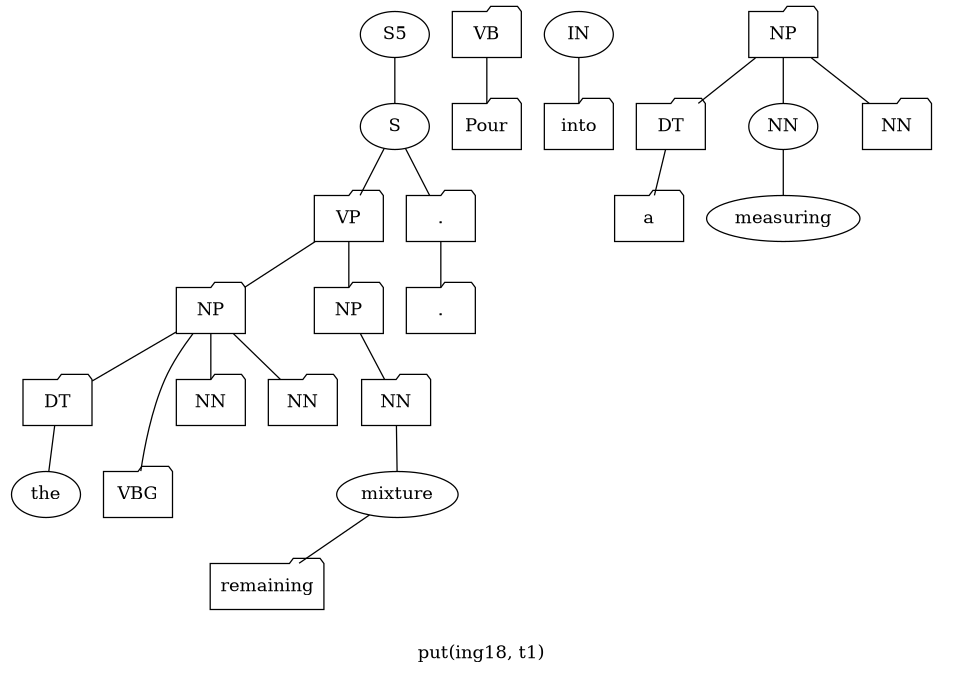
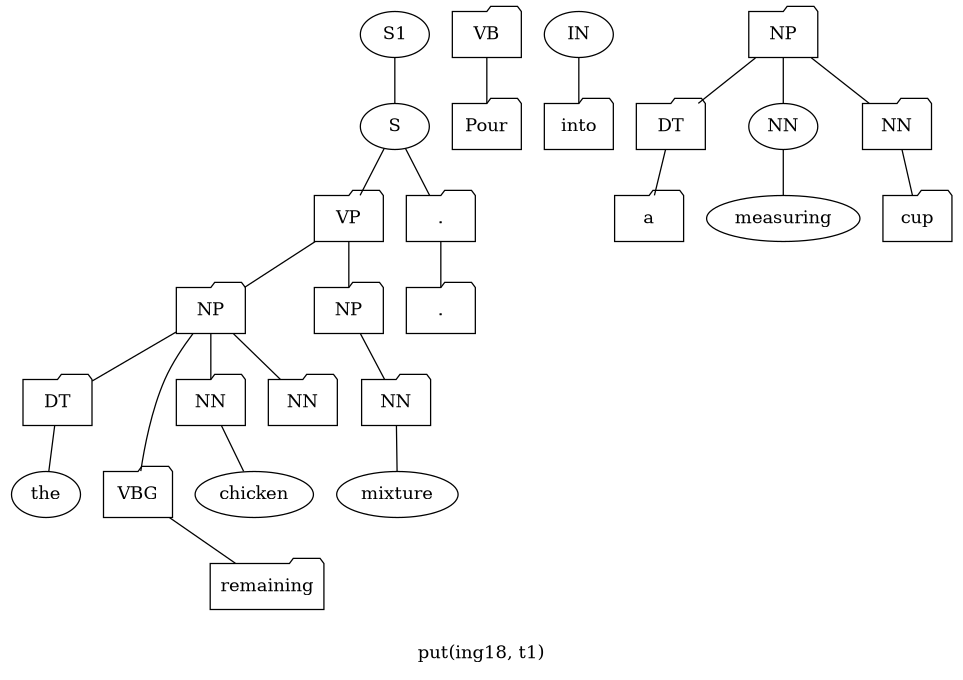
node "S5": label "S5" -> "S1"
node "cup": added
node "chicken": added
edge "mixture" -- "remaining": now "VBG" -- "remaining"
